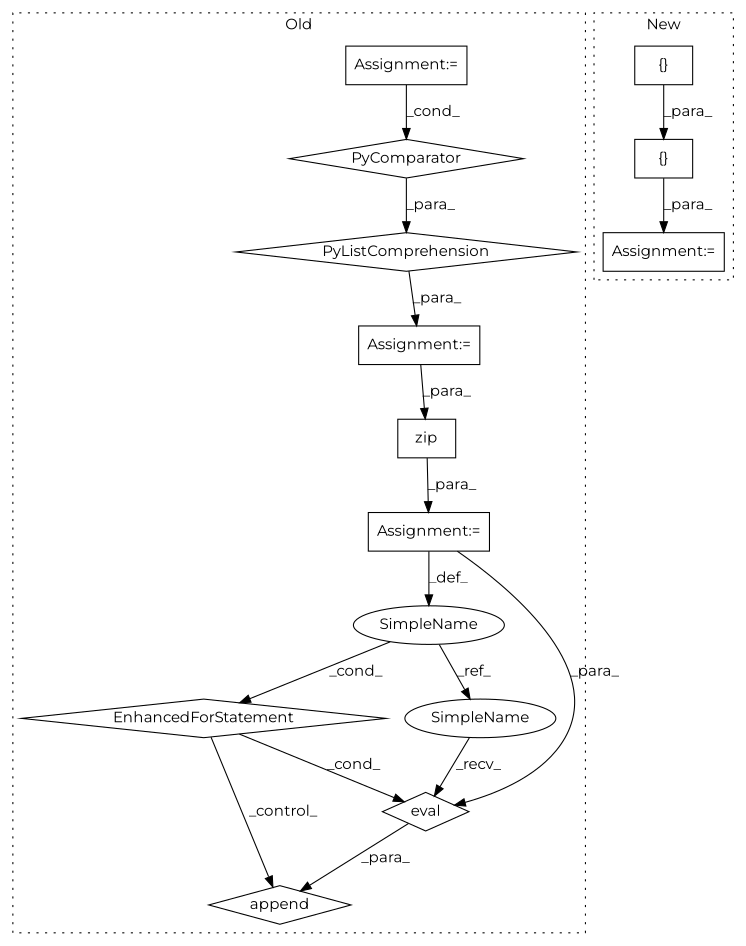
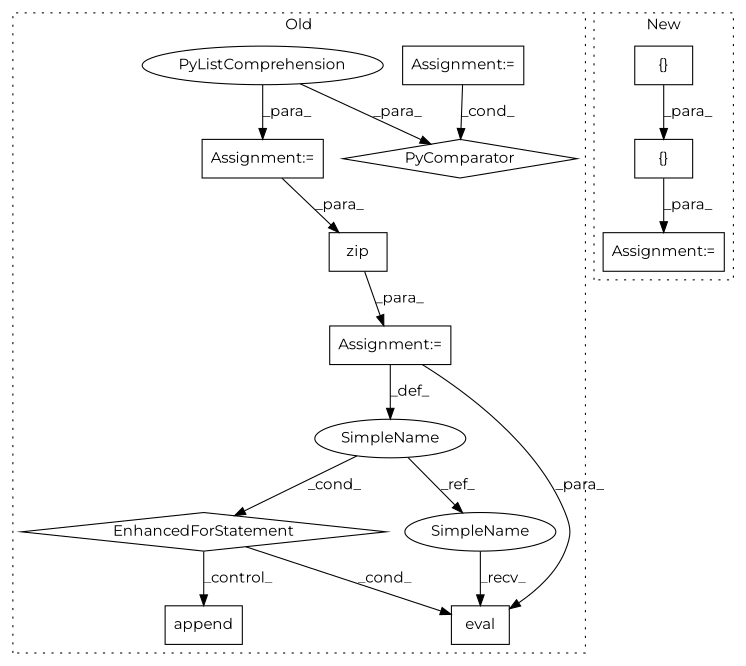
edge "PyComparator" -> "PyListComprehension": reversed
node "PyListComprehension": shape diamond -> ellipse
node "eval": shape diamond -> box
edge "eval" -> "append": removed, label "_para_"
node "append": shape diamond -> box
